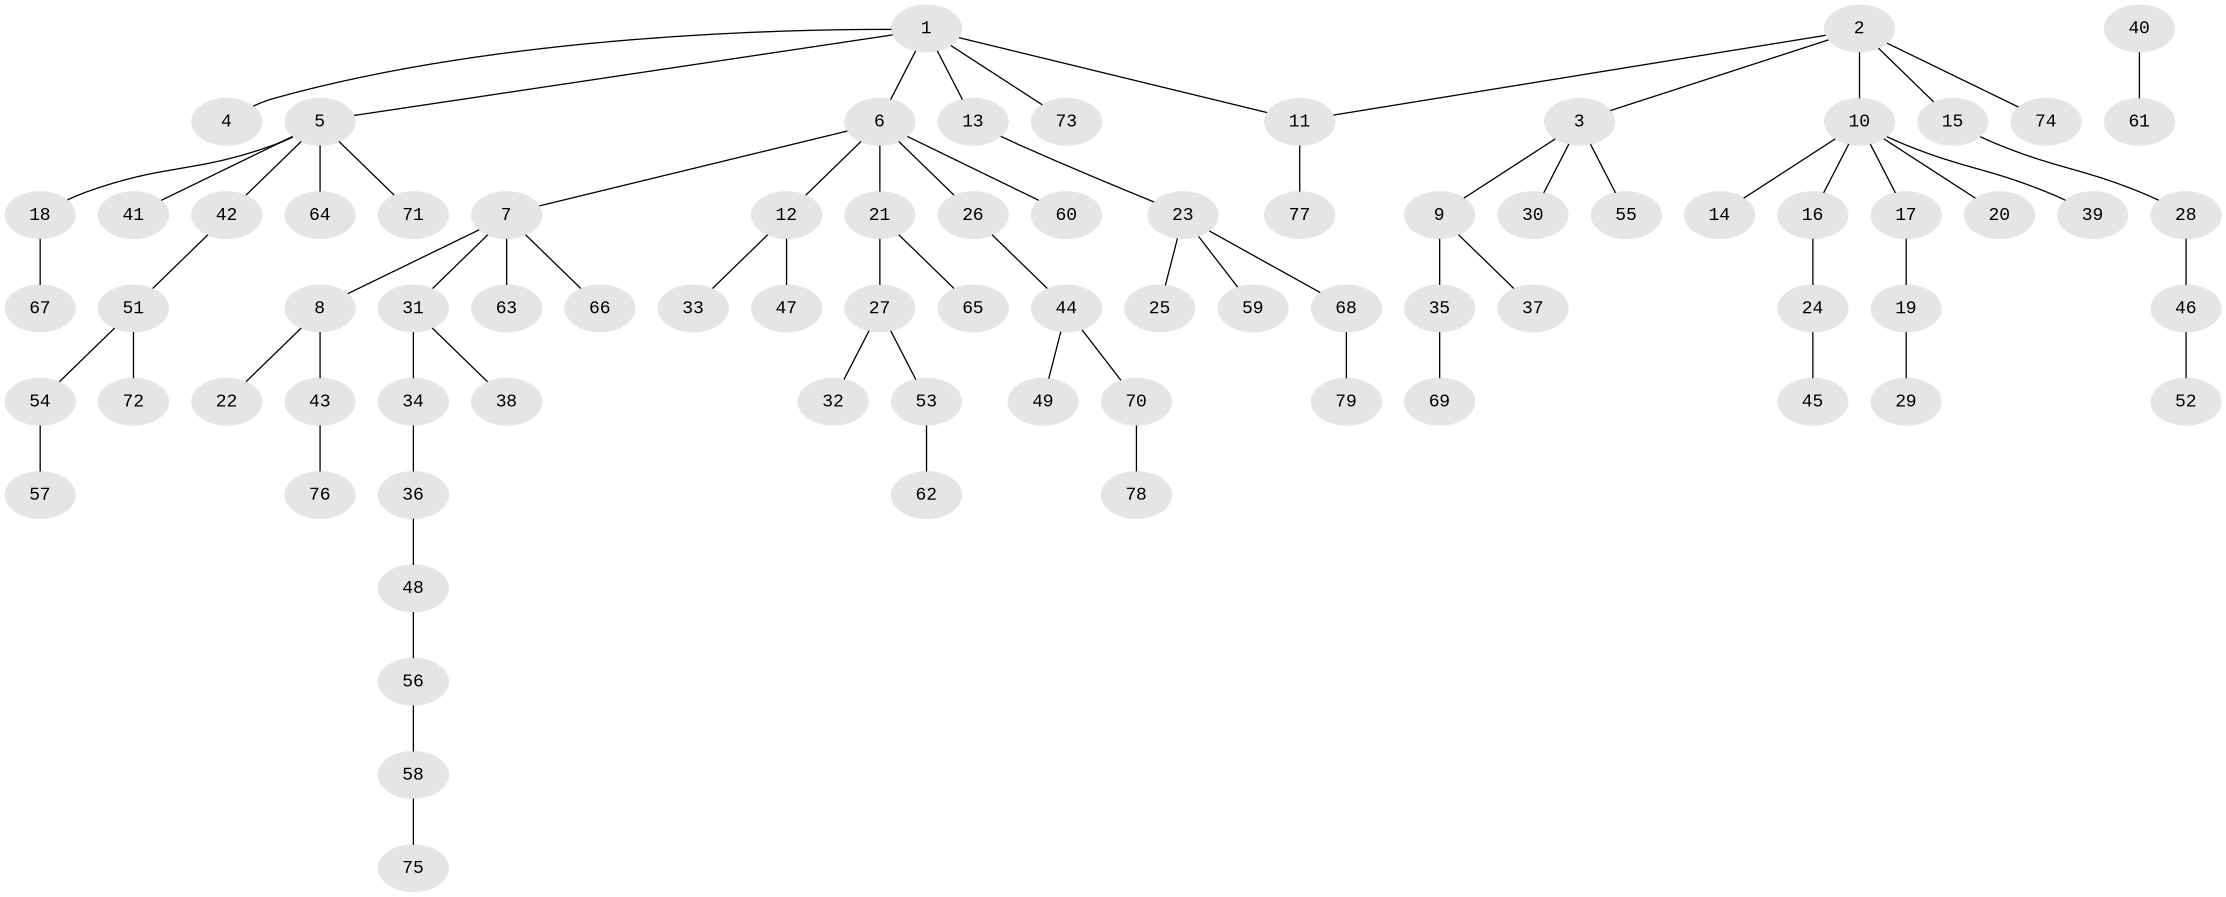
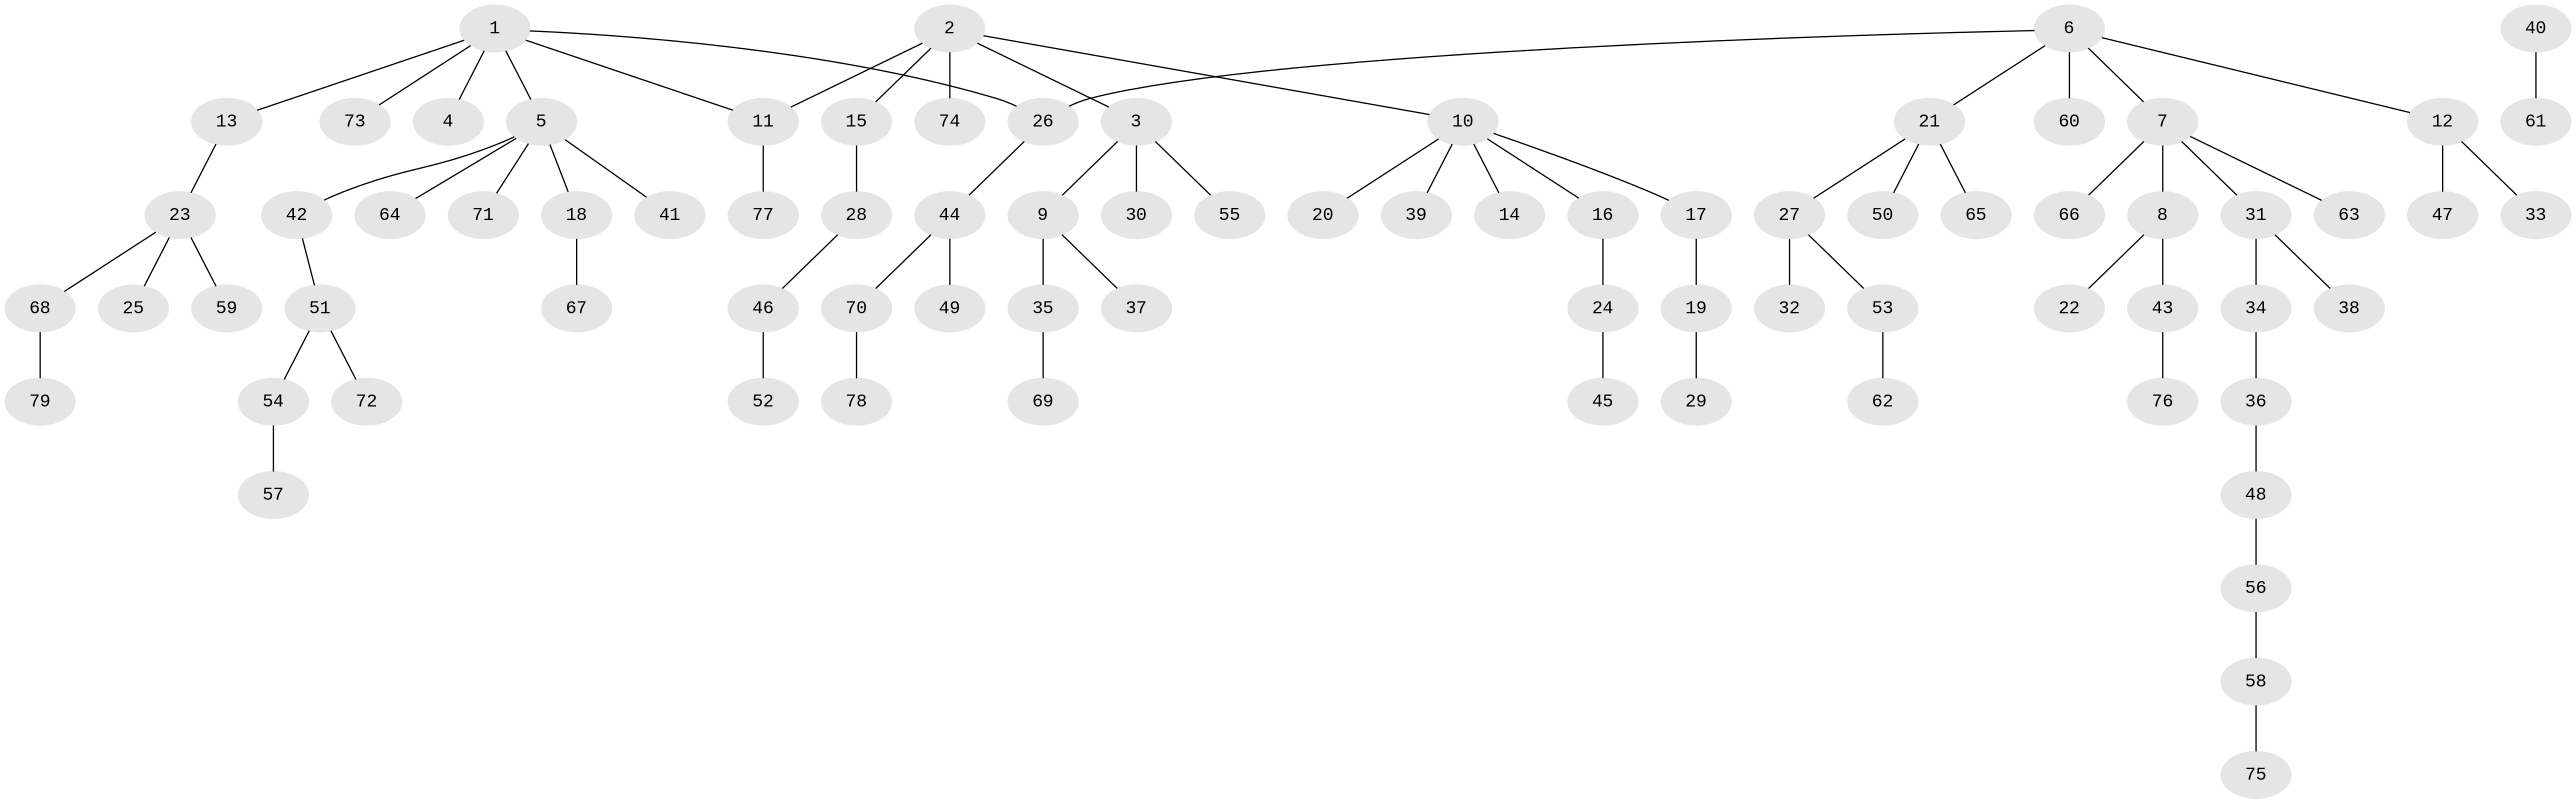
edge "1" -- "6": now "1" -- "26"
node "50": added
